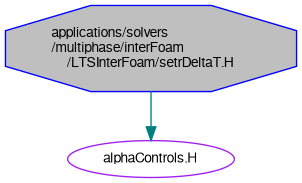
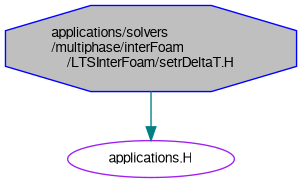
node "alphaControls.H": label "alphaControls.H" -> "applications.H"
